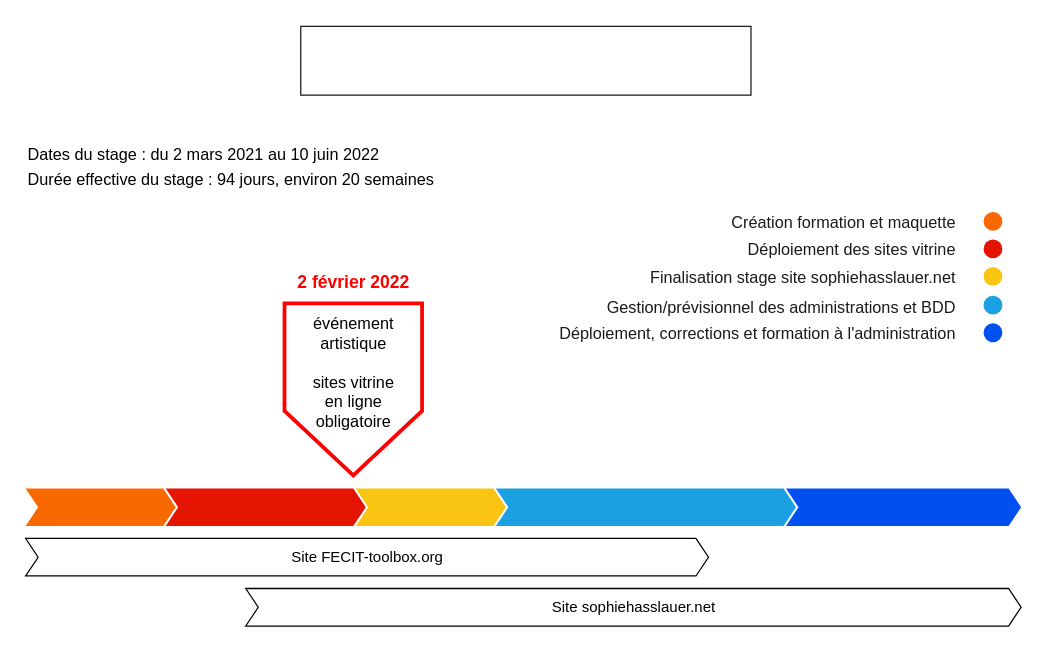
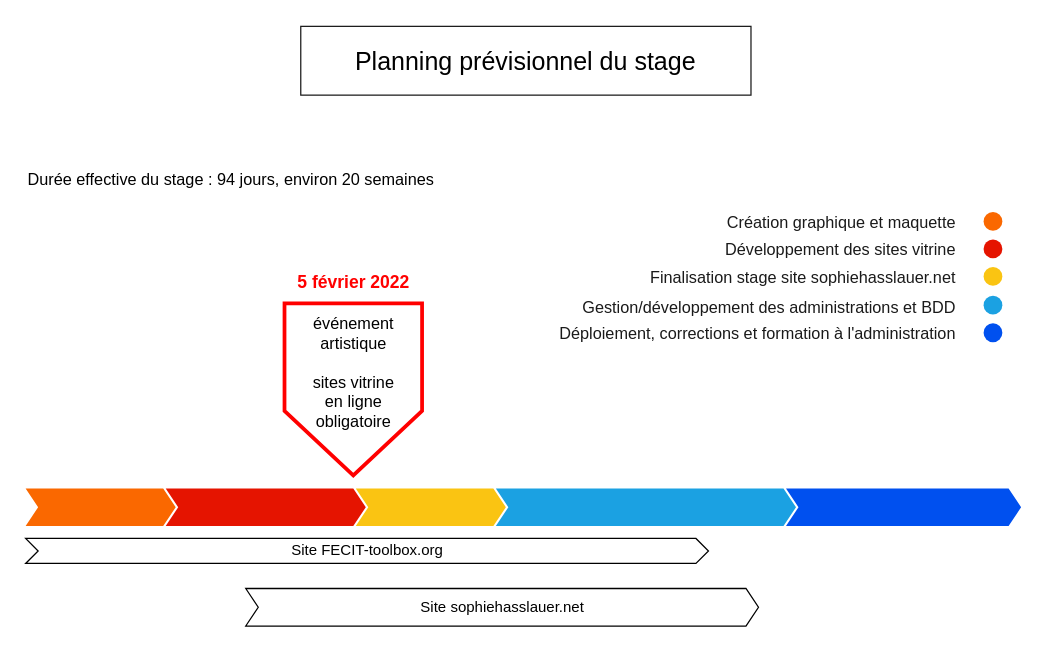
node "Planning prévisionnel du stage": added
node "Dates du stage : du 2 mars 2021 au 10 juin 2022": removed
node "Création formation et maquette": label "Création formation et maquette" -> "Création graphique et maquette"
node "Déploiement des sites vitrine": label "Déploiement des sites vitrine" -> "Développement des sites vitrine"
node "2 février 2022": label "2 février 2022" -> "5 février 2022"
node "Gestion/prévisionnel des administrations et BDD": label "Gestion/prévisionnel des administrations et BDD" -> "Gestion/développement des administrations et BDD"
node "Site FECIT-toolbox.org": size 683x38 -> 683x25
node "Site sophiehasslauer.net": size 775x38 -> 513x38
